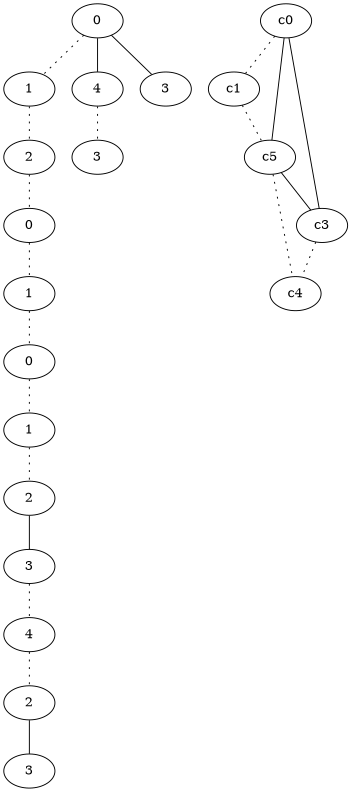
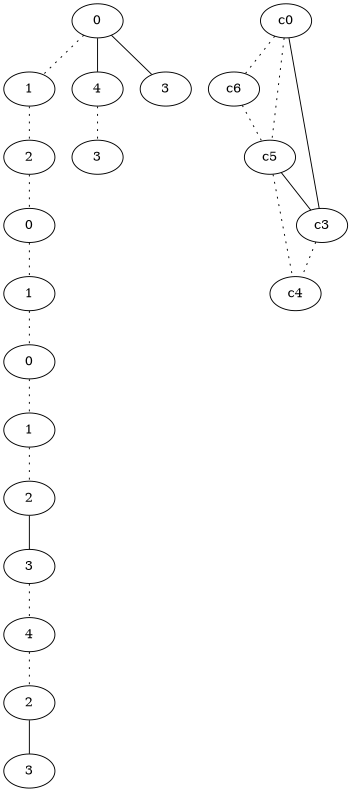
node "c1": label "c1" -> "c6"
edge "c0" -- "c5": style solid -> dotted
